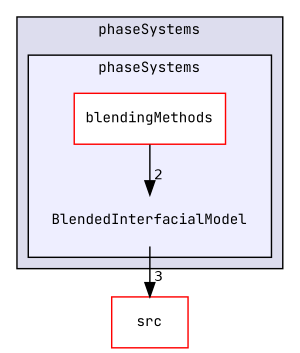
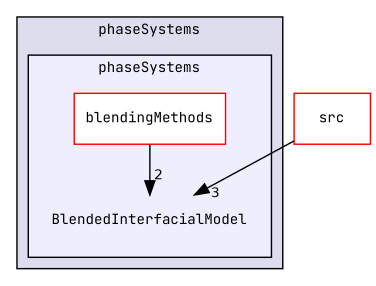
edge "BlendedInterfacialModel" -> "src": reversed
